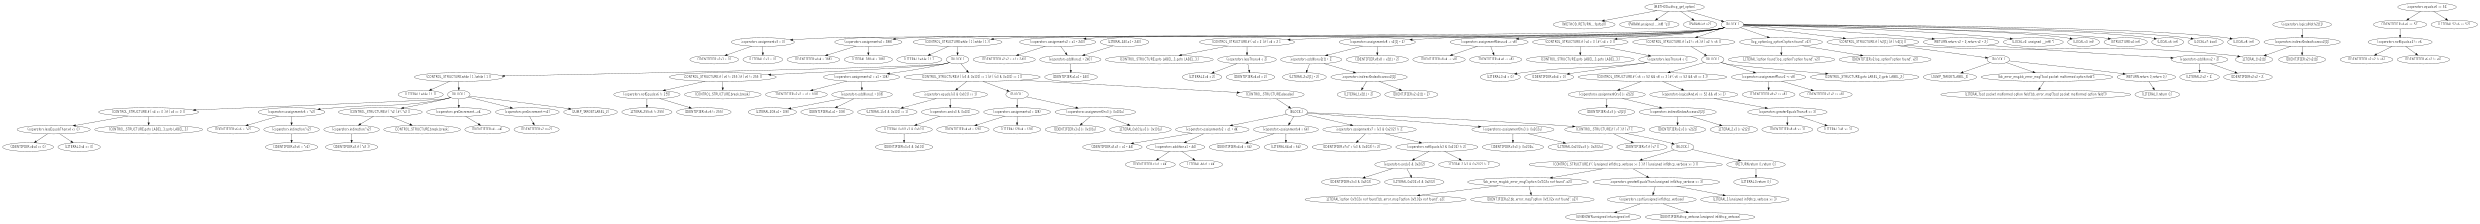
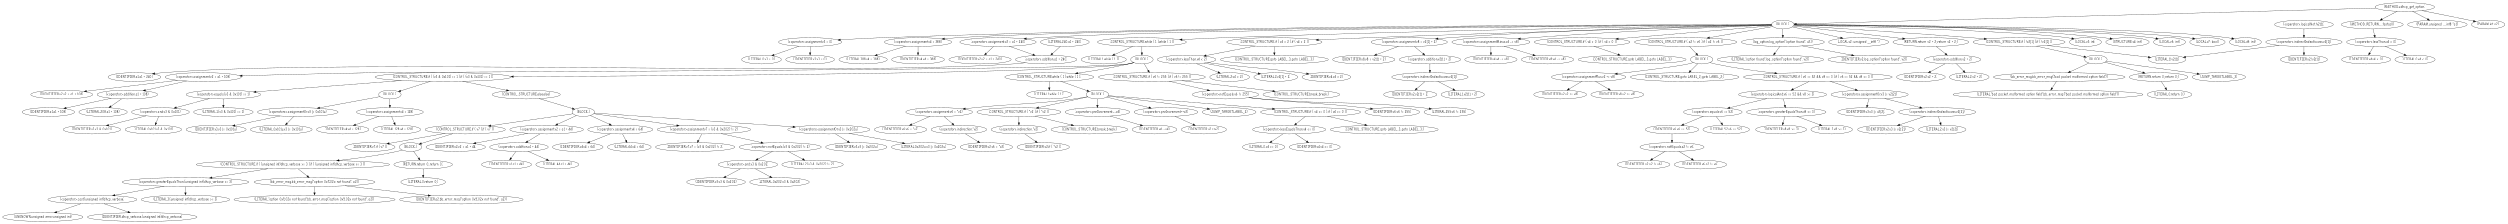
edge "(CONTROL_STRUCTURE,if ( v4 < 0 ),if ( v4 < 0 ))" -> "(<operator>.lessThan,v4 < 0)": now "(METHOD_RETURN,__fastcall)" -> "(<operator>.lessThan,v4 < 0)"
edge "(<operator>.addition,v2[1] + 2)" -> "(LITERAL,2,v2[1] + 2)": now "(<operator>.lessThan,v4 < 2)" -> "(LITERAL,2,v2[1] + 2)"
edge "(<operator>.logicalAnd,v6 == 52 && v8 >= 3)" -> "(<operator>.equals,v6 == 52)": added
edge "(LITERAL,0x101,v3 & 0x101)" -> "(IDENTIFIER,v3,v3 & 0x101)": now "(<operator>.and,v3 & 0x101)" -> "(IDENTIFIER,v3,v3 & 0x101)"
node "(UNKNOWN,unsigned int,unsigned int)": label "(UNKNOWN,unsigned int,unsigned int)" -> "(UNKNOWN,unsigned error,unsigned int)"
